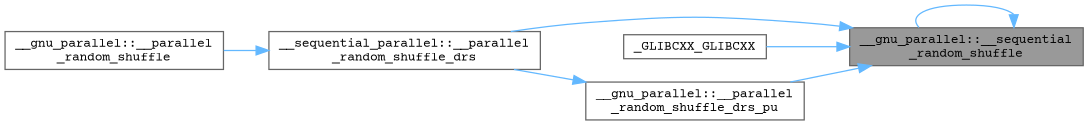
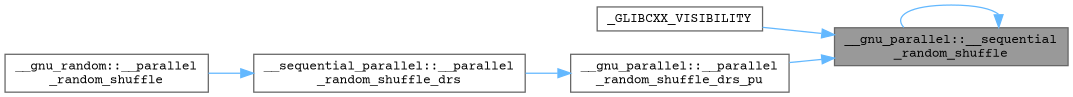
edge "__sequential_parallel::__parallel _random_shuffle_drs" -> "__gnu_parallel::__sequential _random_shuffle": removed
node "_GLIBCXX_GLIBCXX": label "_GLIBCXX_GLIBCXX" -> "_GLIBCXX_VISIBILITY"
node "__gnu_parallel::__parallel _random_shuffle": label "__gnu_parallel::__parallel _random_shuffle" -> "__gnu_random::__parallel _random_shuffle"
